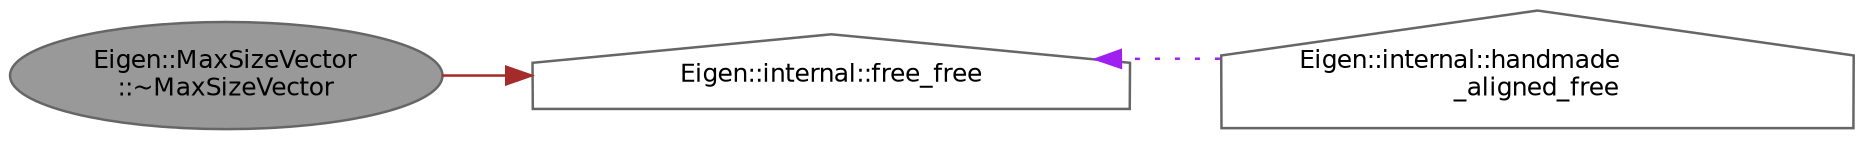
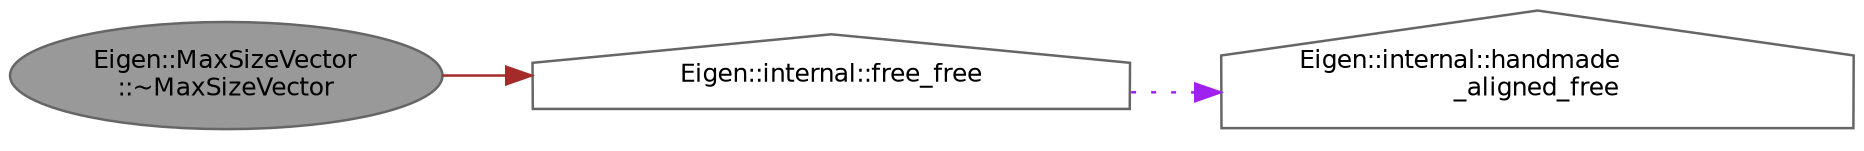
edge "Eigen::internal::handmade _aligned_free" -> "Eigen::internal::free_free": reversed
